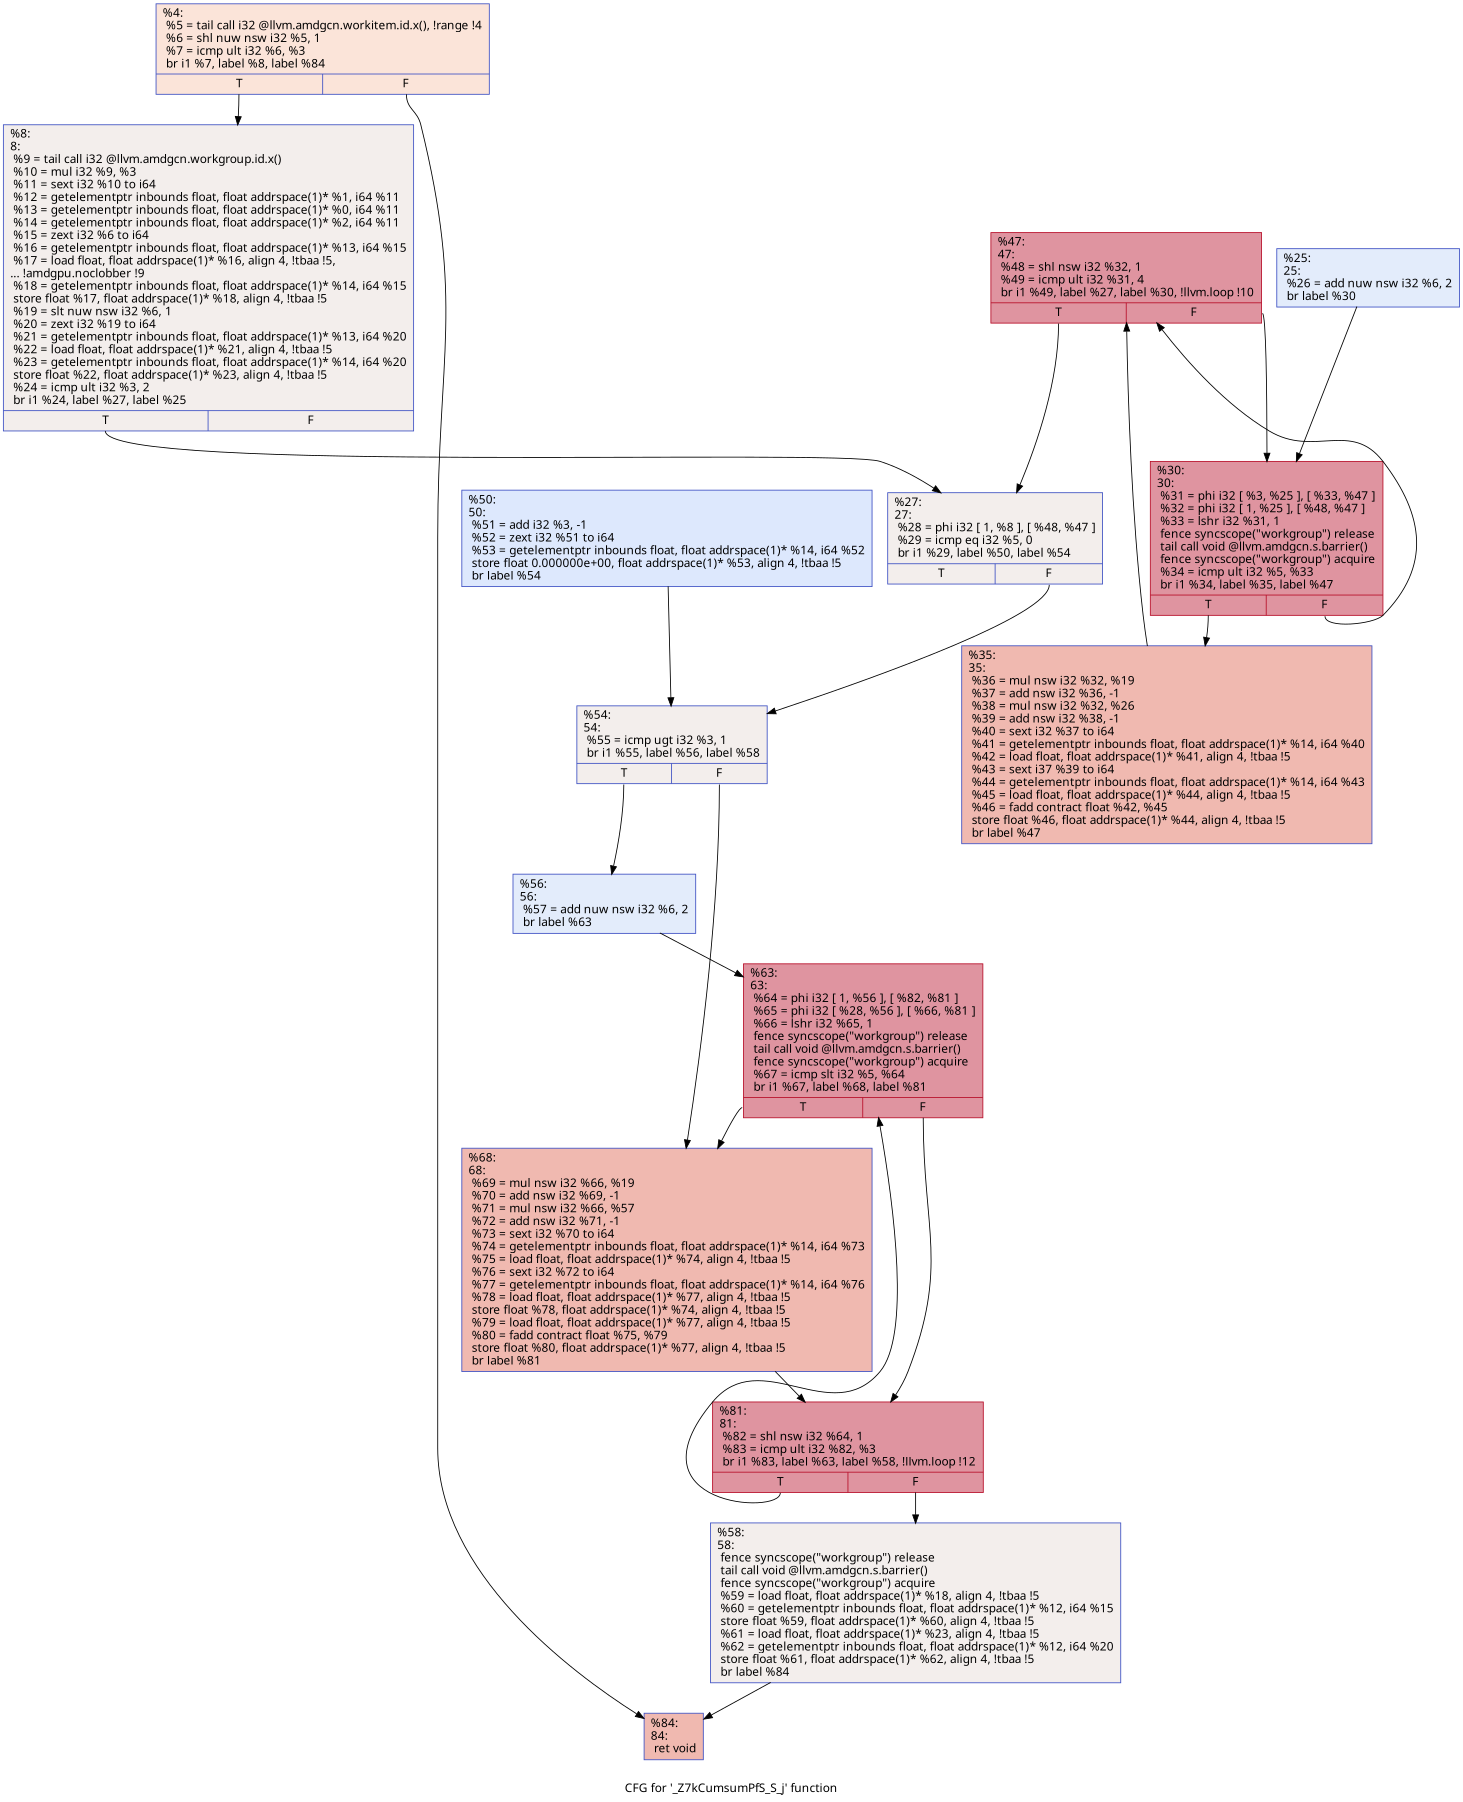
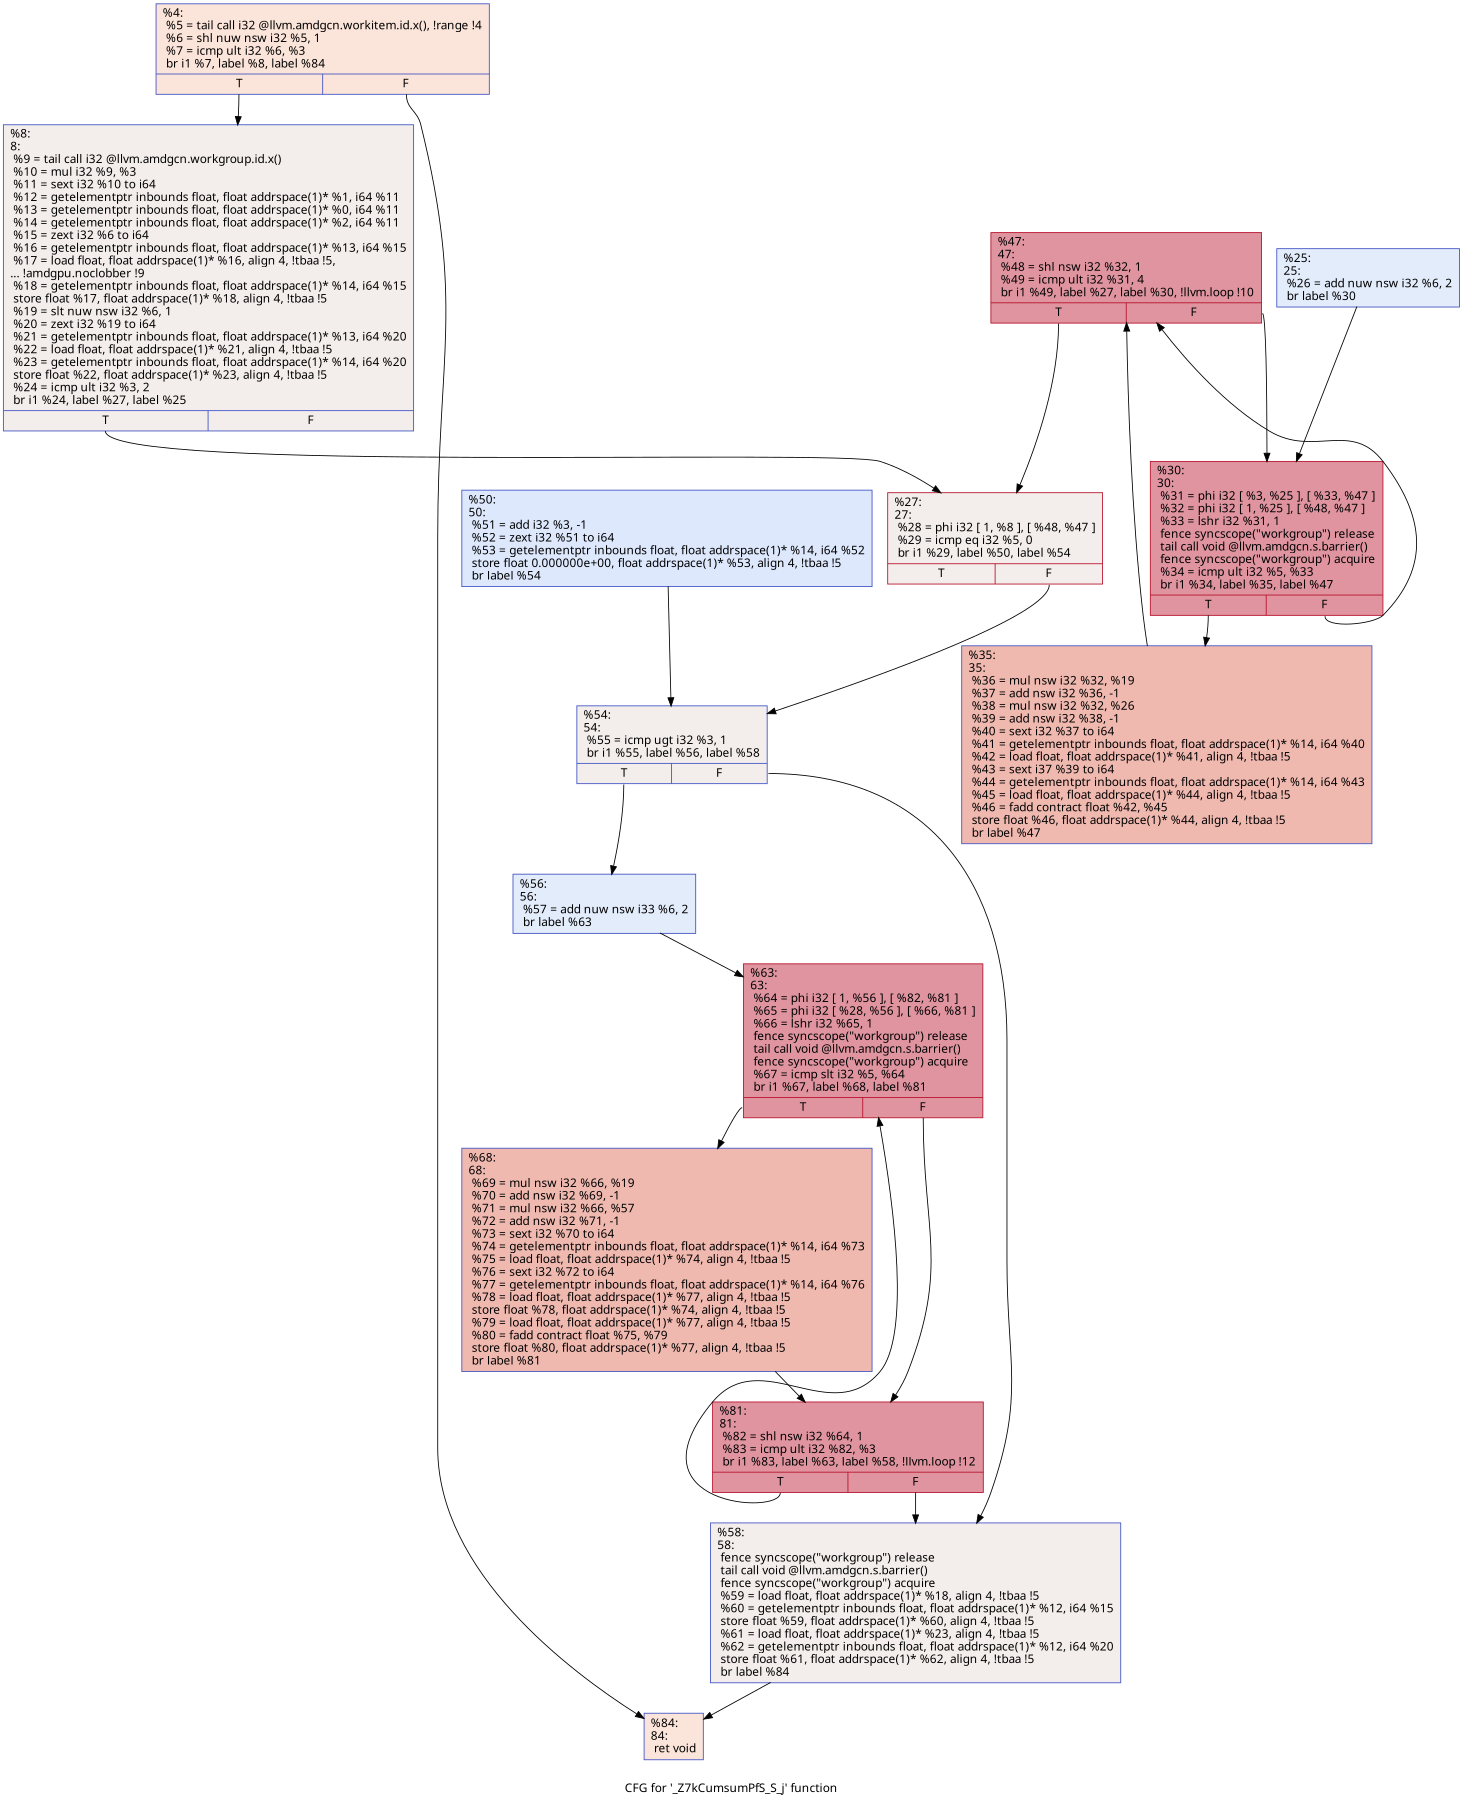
node "%27:": color #3d50c3ff -> #b70d28ff
node "%56:": text "%57 = add nuw nsw i32 %6, 2" -> "%57 = add nuw nsw i33 %6, 2"
edge "%54:" -> "%68:": now "%54:" -> "%58:"
node "%84:": fillcolor #de614d70 -> #f5c1a970
